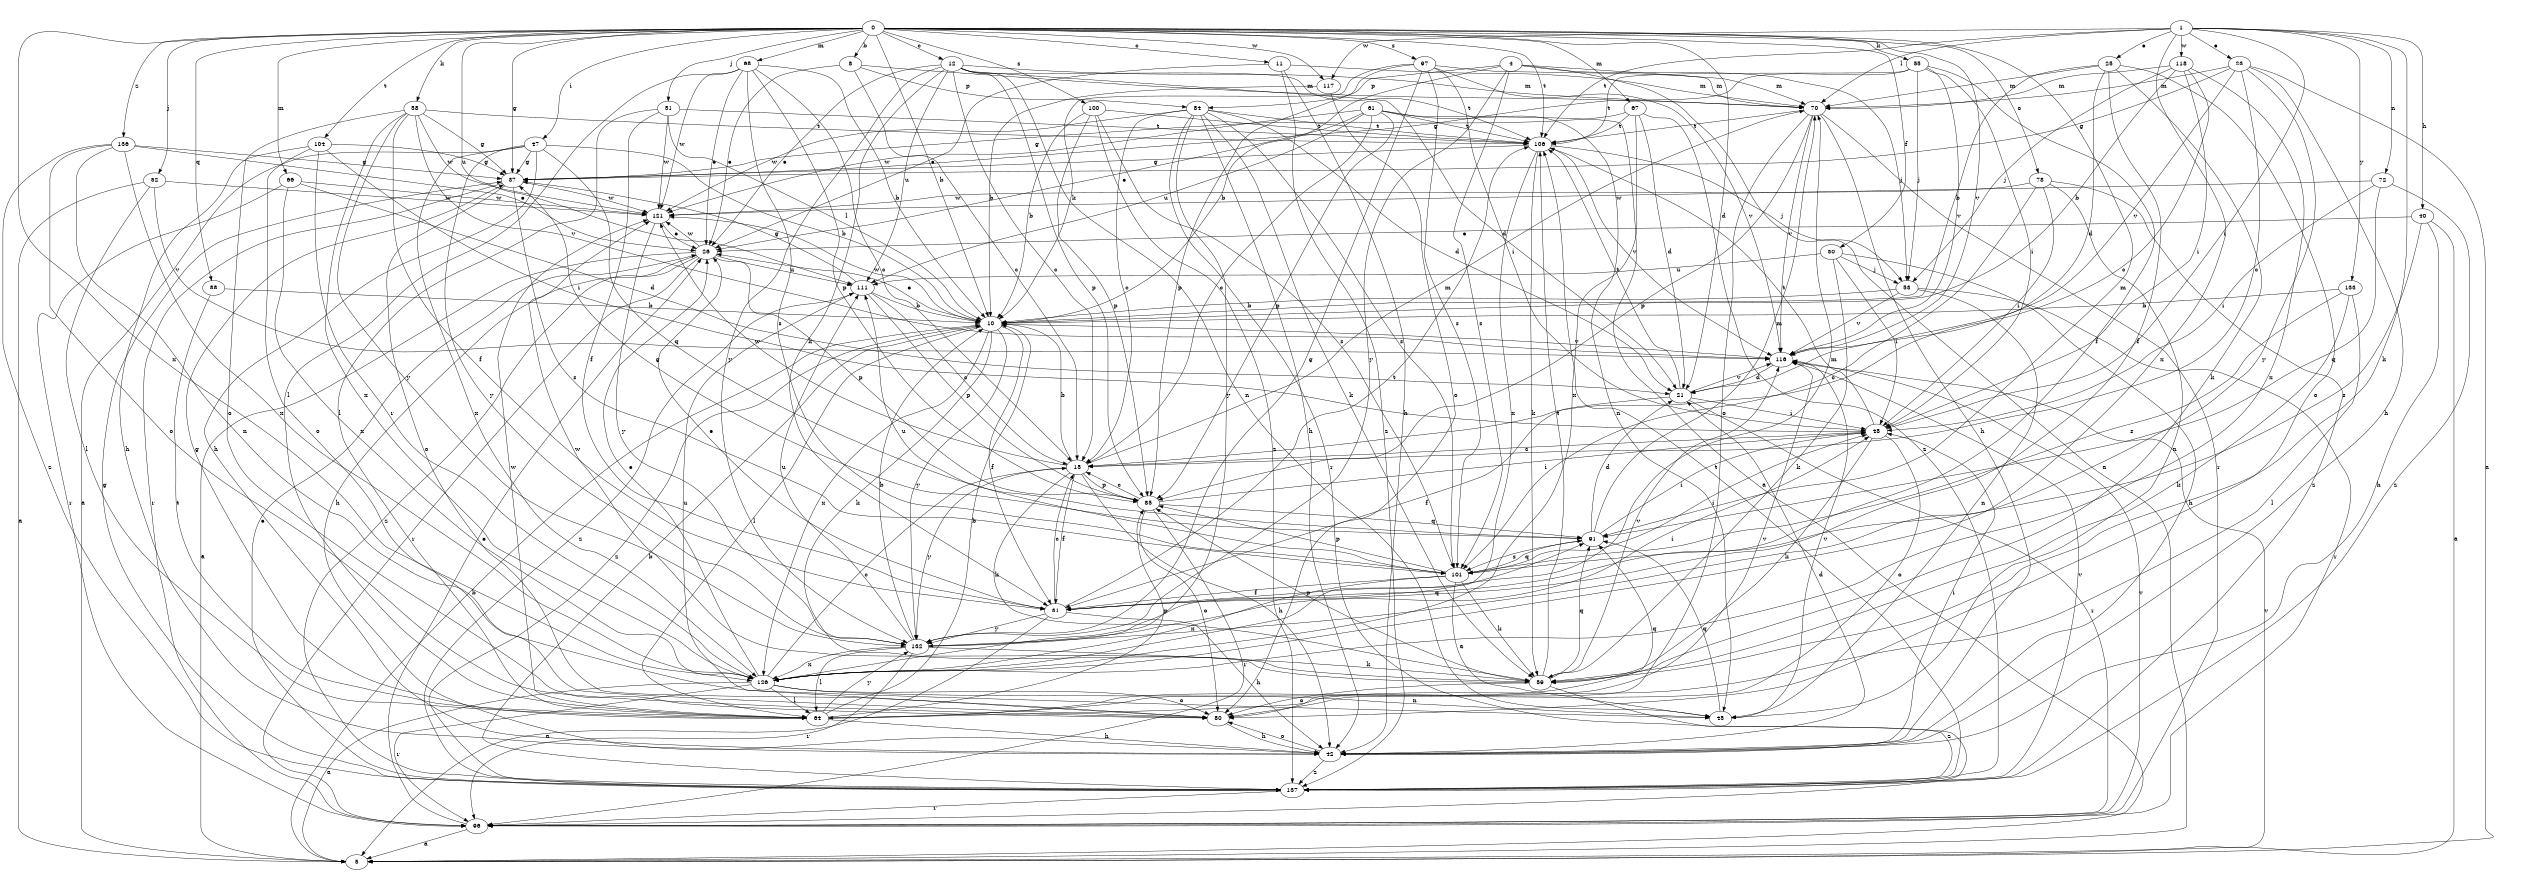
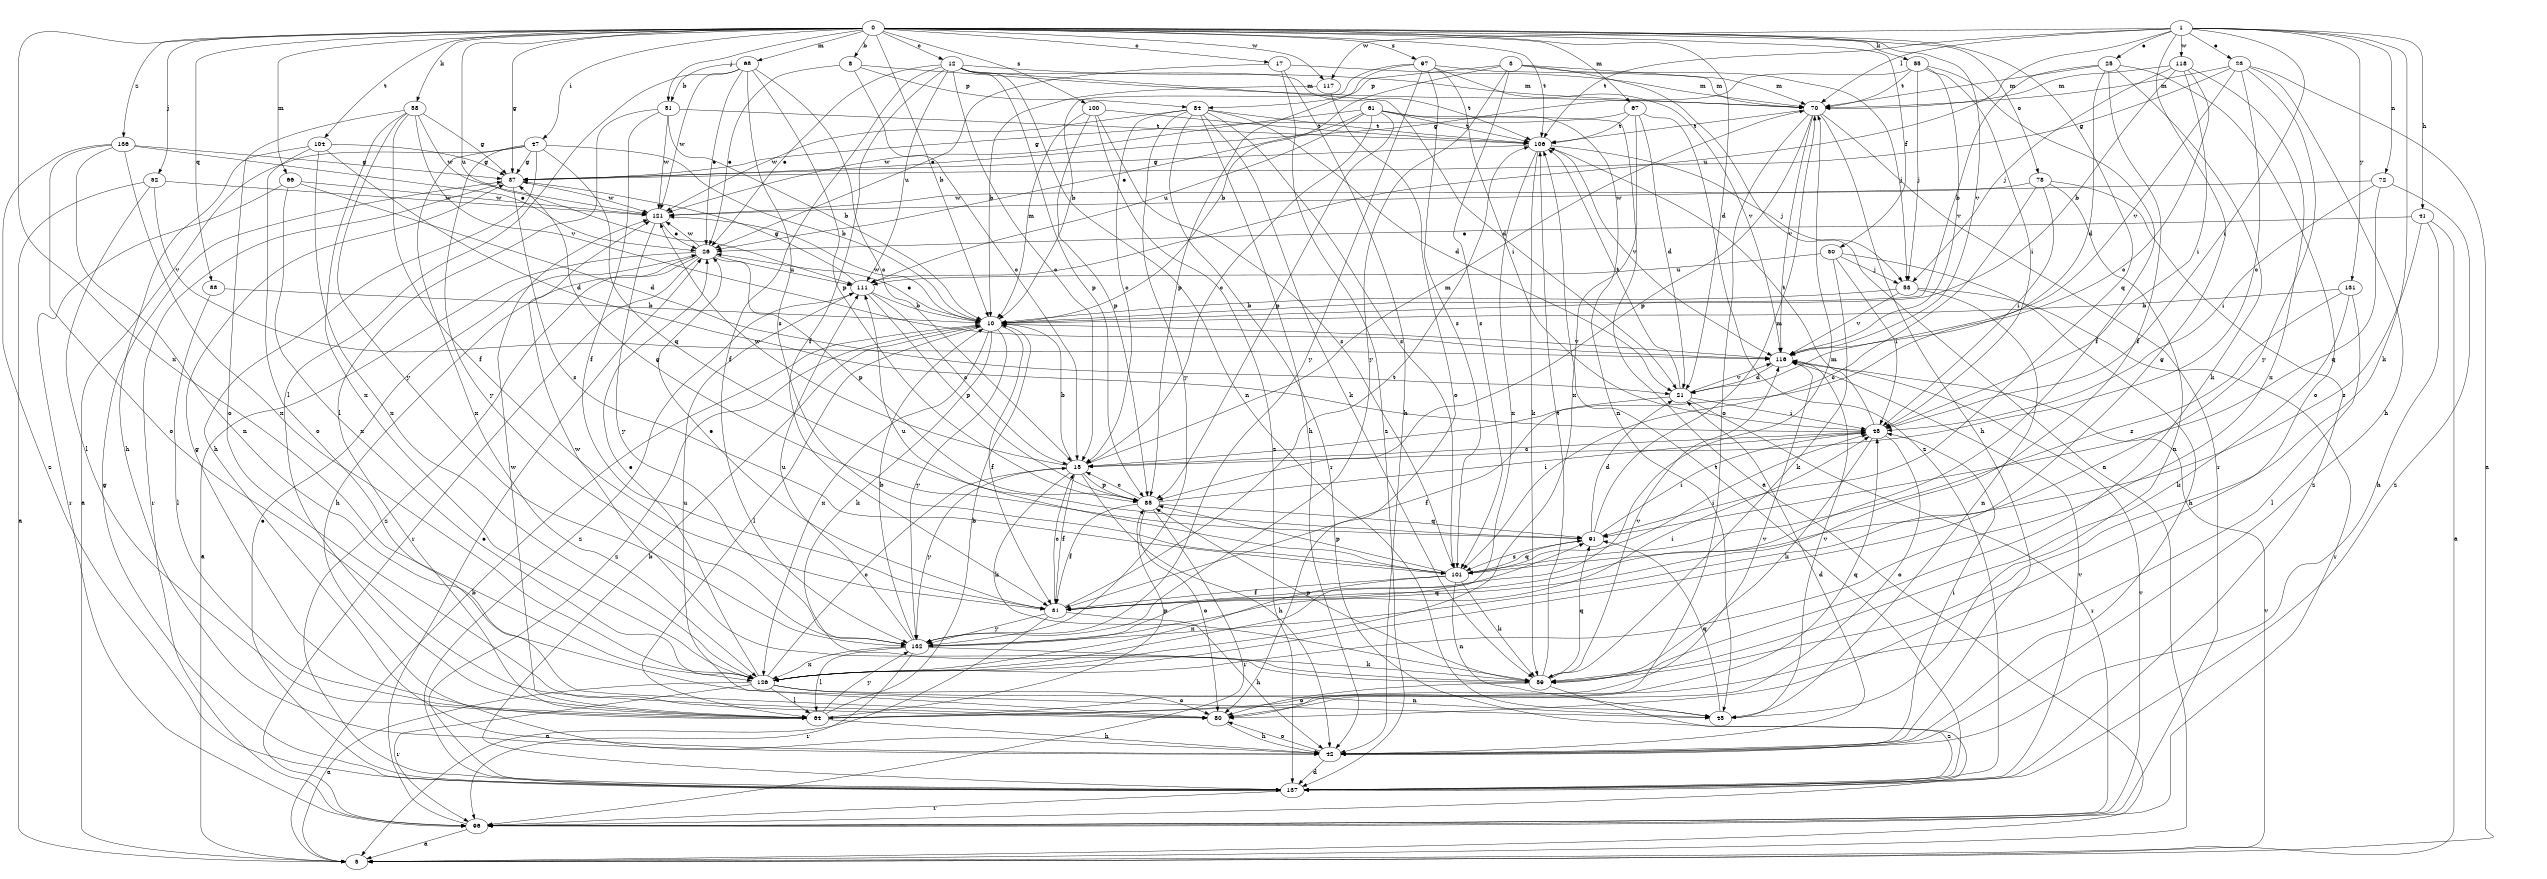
node "11": label "11" -> "17"
node "4": label "4" -> "3"
edge "55" -> "106": now "55" -> "70"
edge "58" -> "106": removed, label "t"
edge "68" -> "10": now "68" -> "51"
edge "1" -> "111": added, label "u"
edge "97" -> "10": label "k" -> "b"
edge "51" -> "10": label "l" -> "b"
edge "100" -> "10": label "b" -> "m"
node "40": label "40" -> "41"
edge "104" -> "48": label "i" -> "d"
edge "0" -> "91": label "m" -> "q"
node "133": label "133" -> "131"
edge "12" -> "31": label "k" -> "f"
edge "12" -> "132": label "y" -> "f"
edge "97" -> "132": label "g" -> "y"
edge "1" -> "126": label "x" -> "g"
edge "104" -> "126": label "r" -> "x"
edge "88" -> "64": label "t" -> "l"
edge "85" -> "31": added, label "f"
edge "84" -> "126": now "84" -> "132"
edge "101" -> "45": label "a" -> "n"
edge "37" -> "80": removed, label "o"
edge "64" -> "91": now "64" -> "48"
edge "42" -> "137": label "z" -> "d"
